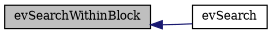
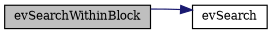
edge "evSearch" -> "evSearchWithinBlock": reversed
